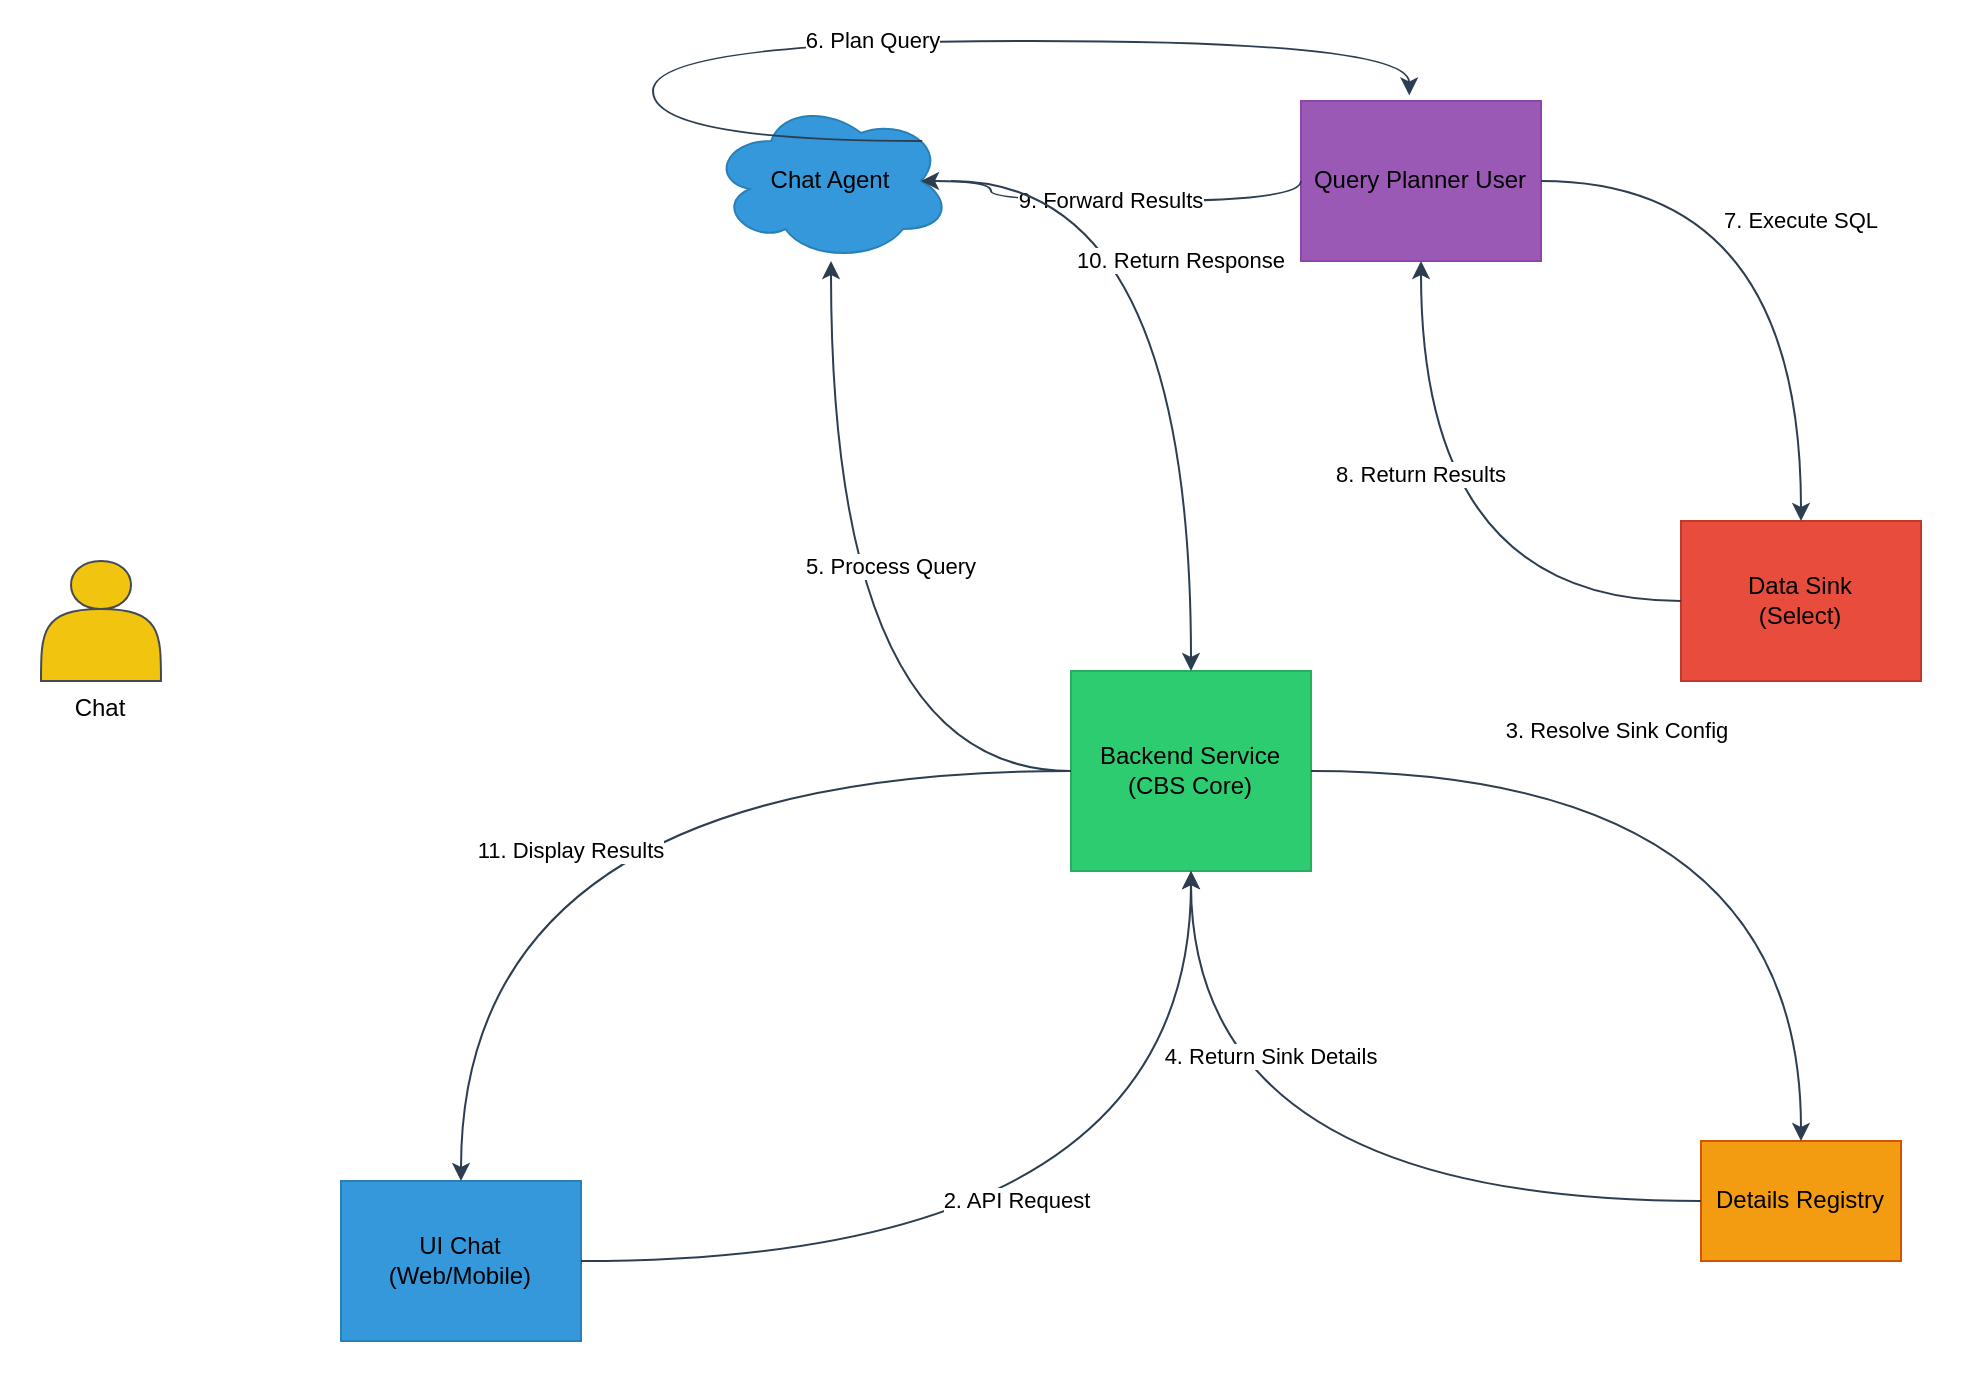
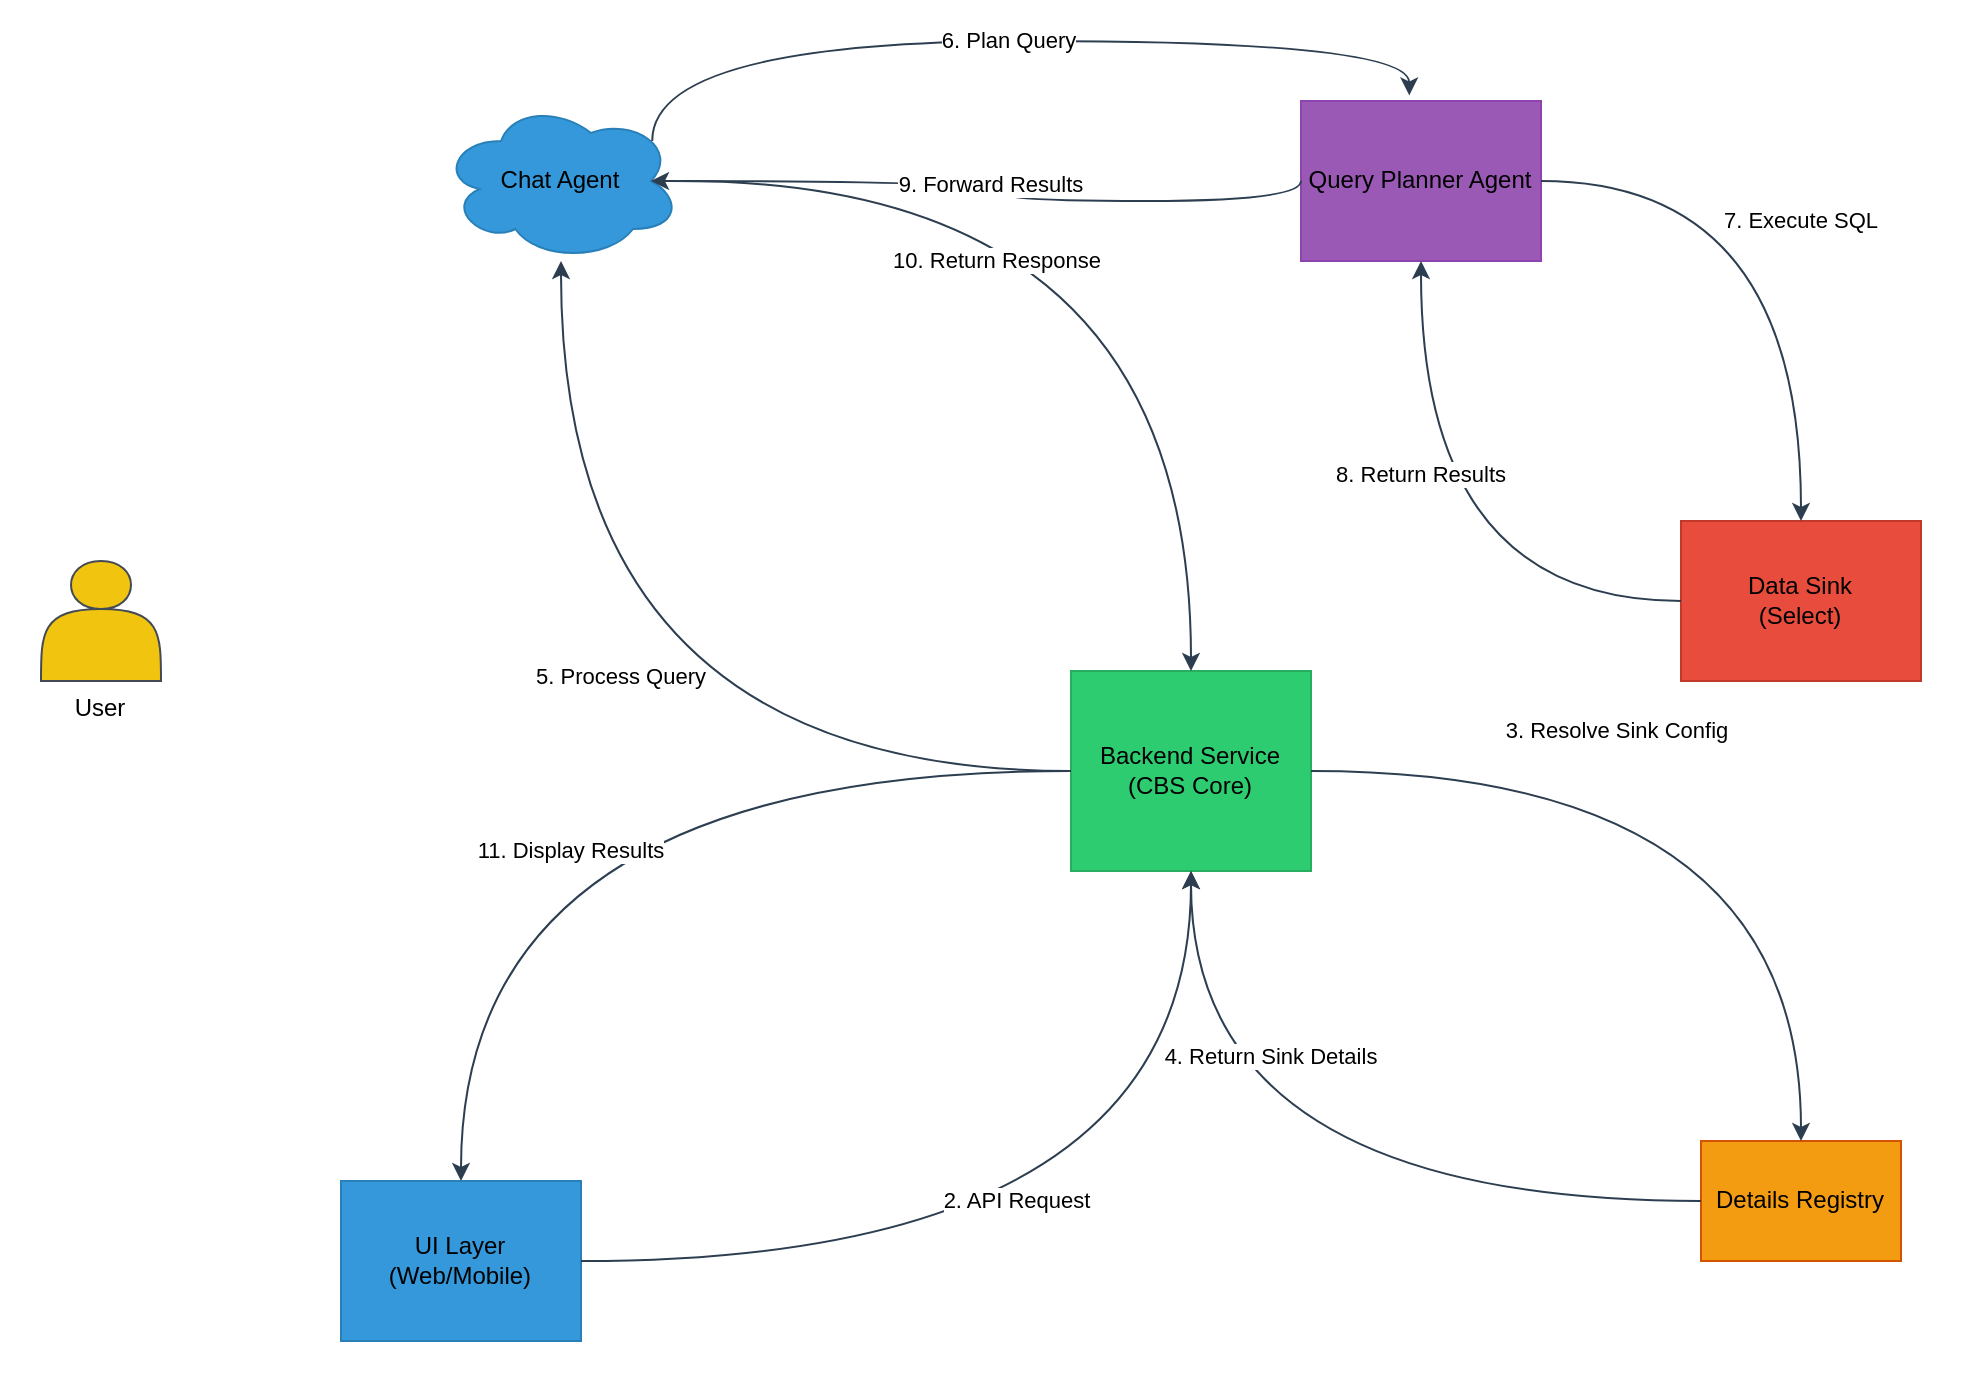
node "Chat Agent": moved (831, 181) -> (561, 181)
node "Query Planner User": label "Query Planner User" -> "Query Planner Agent"
node "Chat": label "Chat" -> "User"
node "UI Chat (Web/Mobile)": label "UI Chat (Web/Mobile)" -> "UI Layer (Web/Mobile)"
